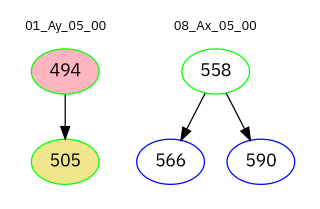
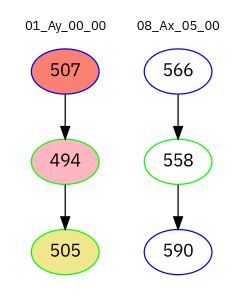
cluster "01_Ay_05_00": label "01_Ay_05_00" -> "01_Ay_00_00"
node "507": added
edge "558" -> "566": reversed
